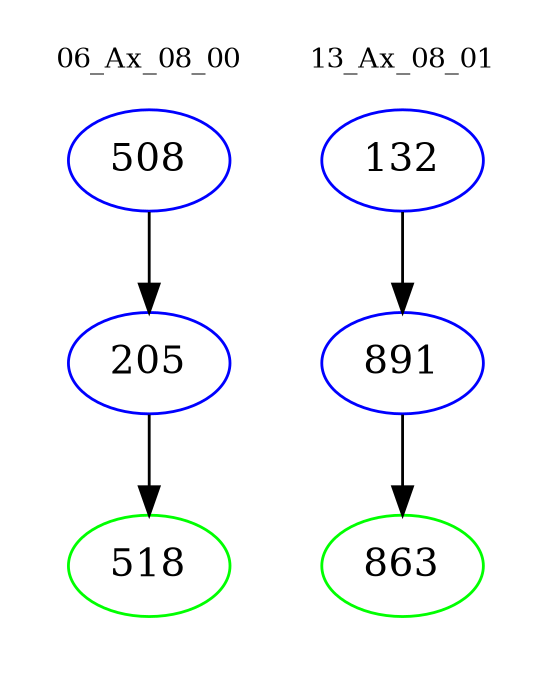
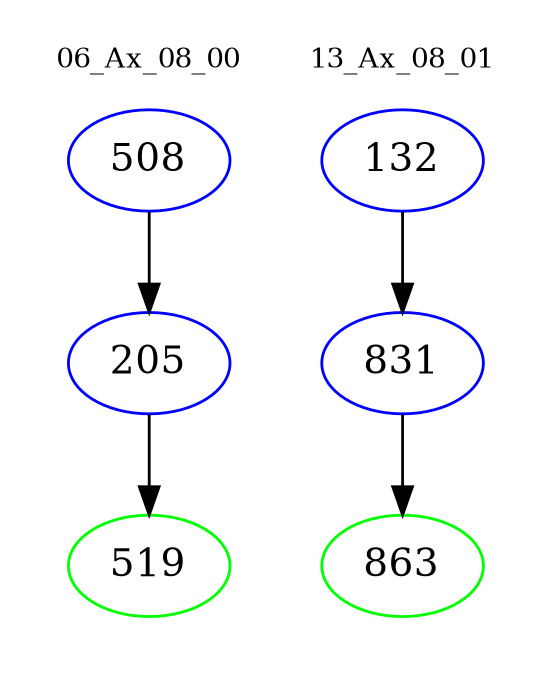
node "891": label "891" -> "831"
node "518": label "518" -> "519"
